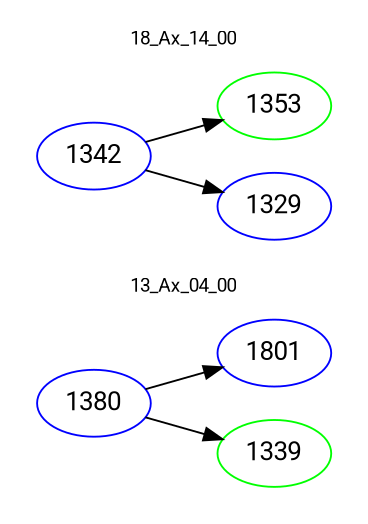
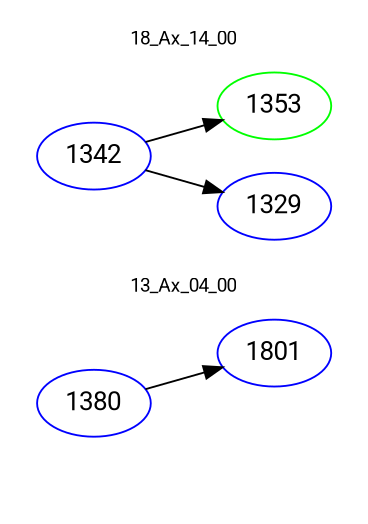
node "1339": removed
